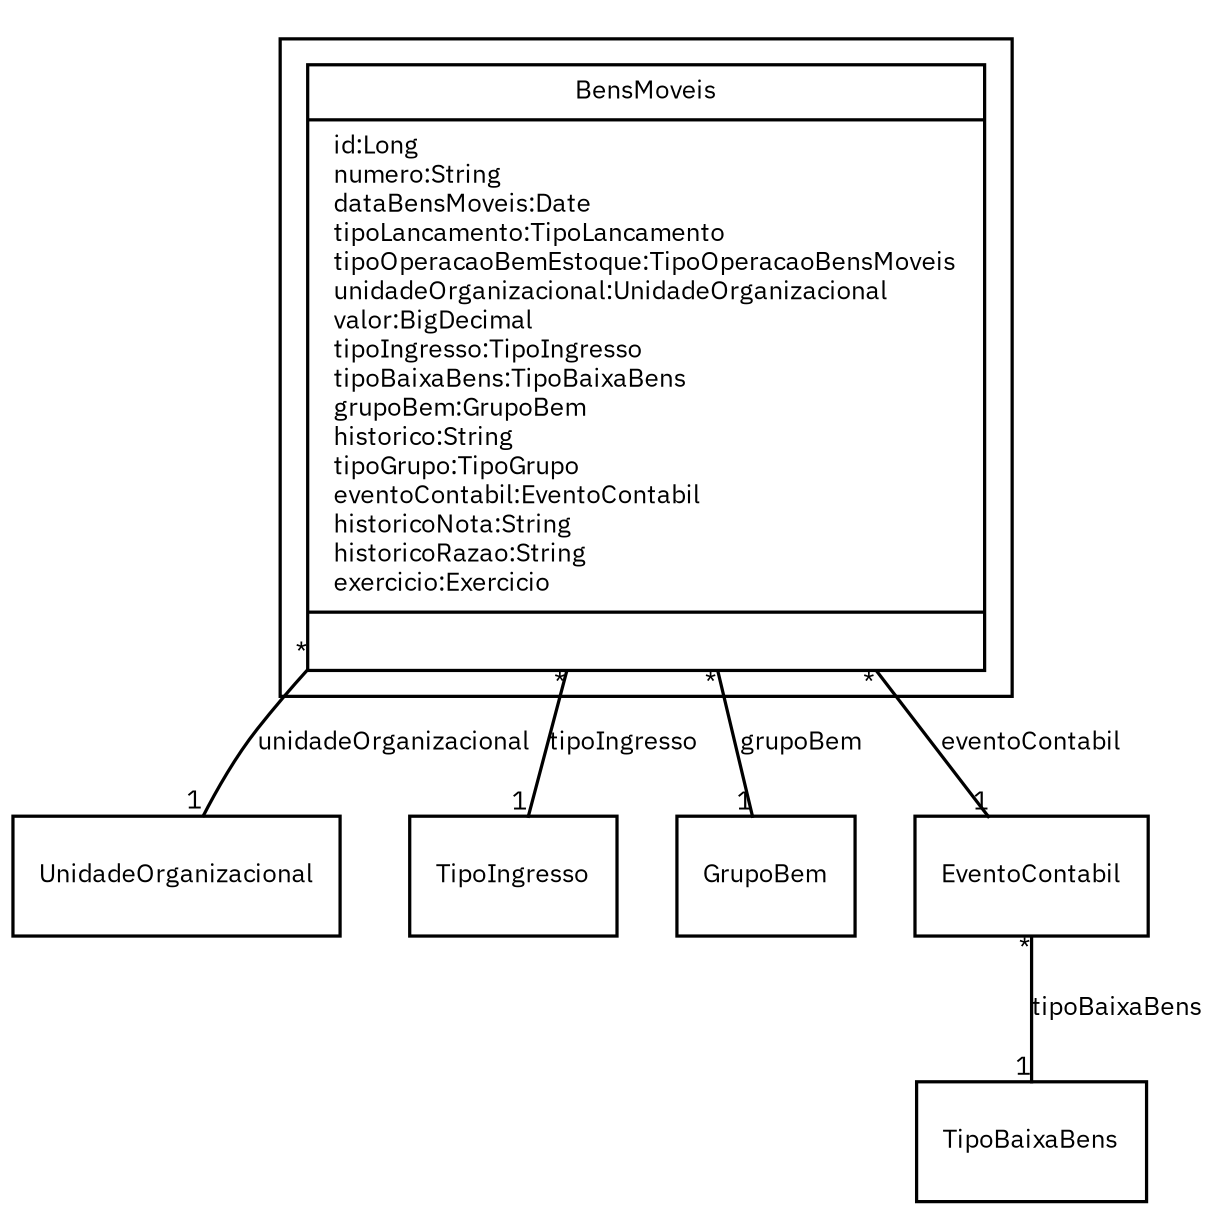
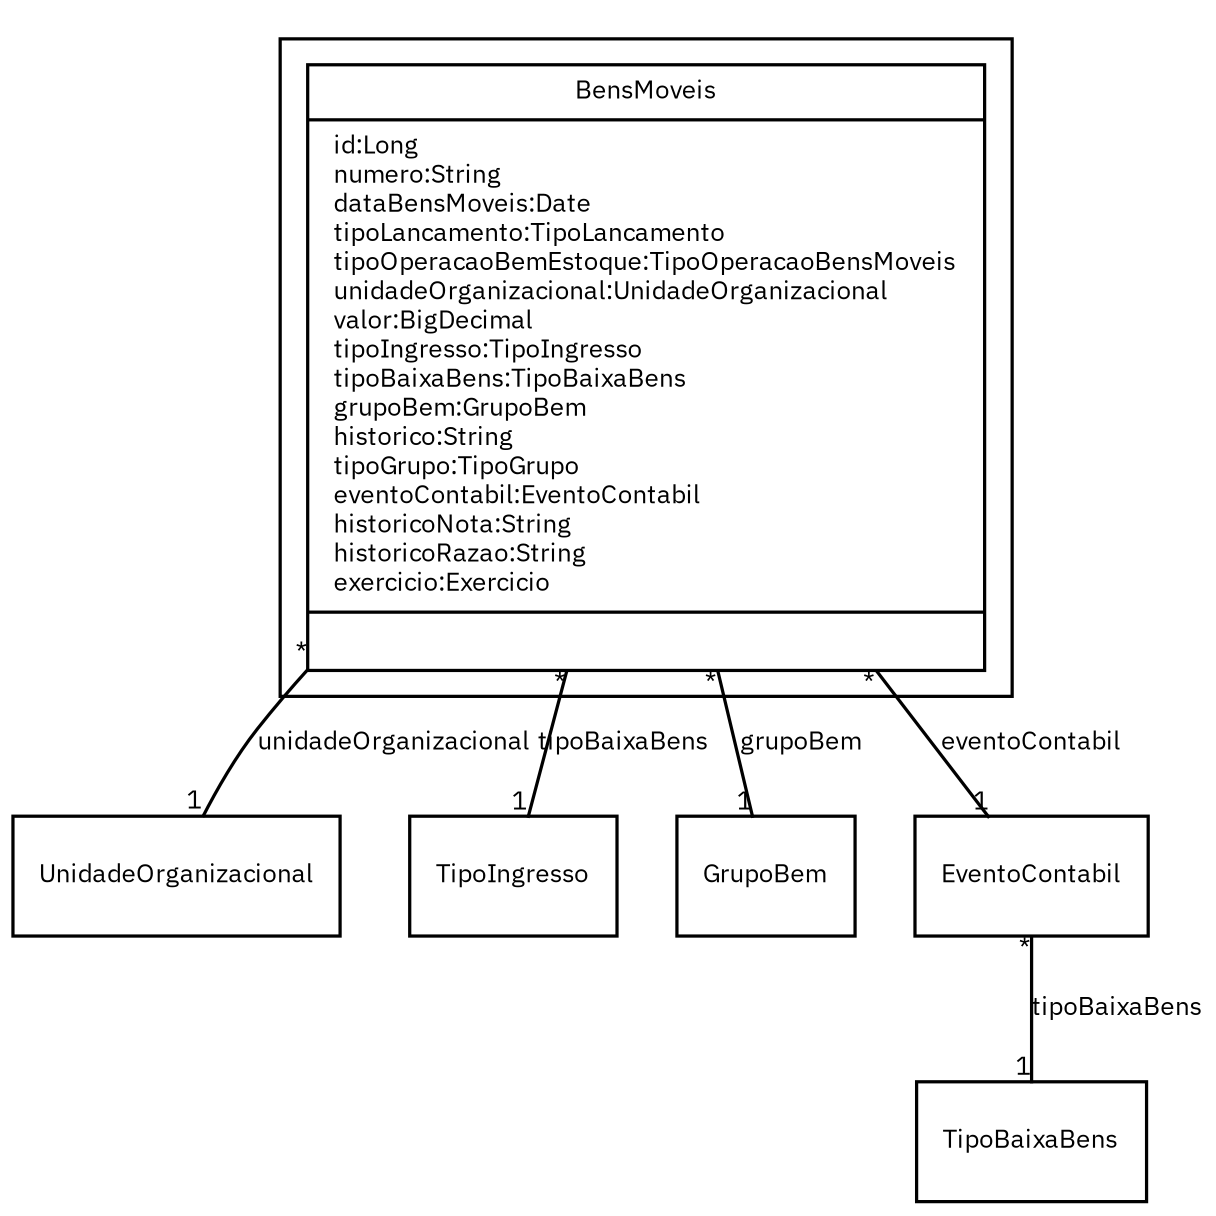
edge "BensMoveis" -- "TipoIngresso": label "tipoIngresso" -> "tipoBaixaBens"
